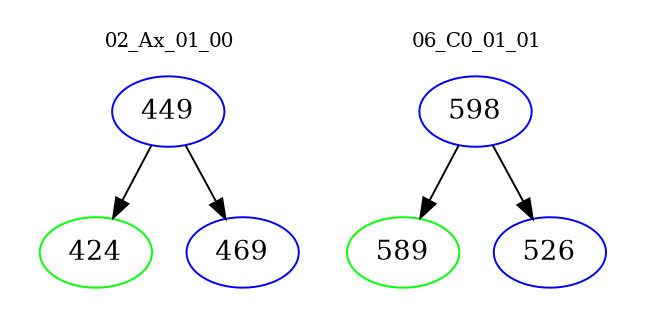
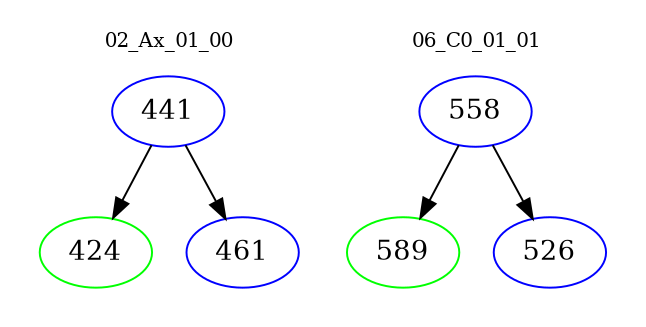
node "449": label "449" -> "441"
node "598": label "598" -> "558"
node "469": label "469" -> "461"
